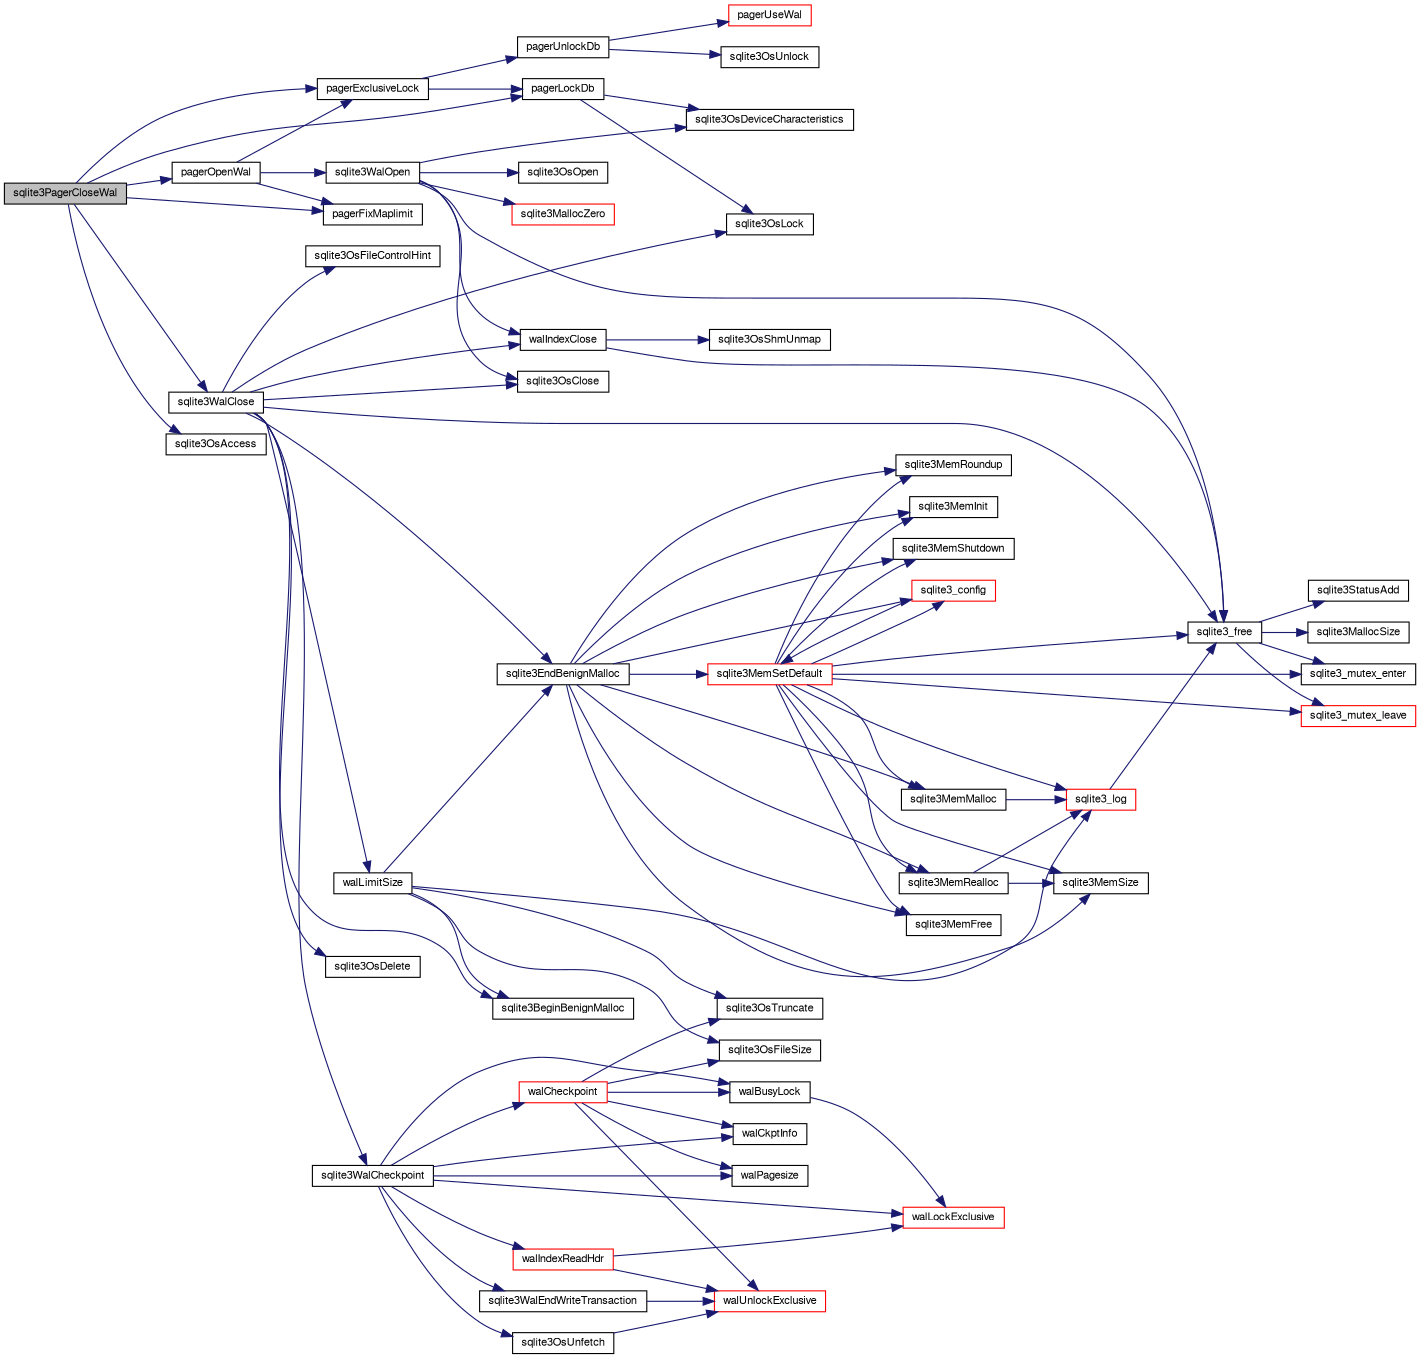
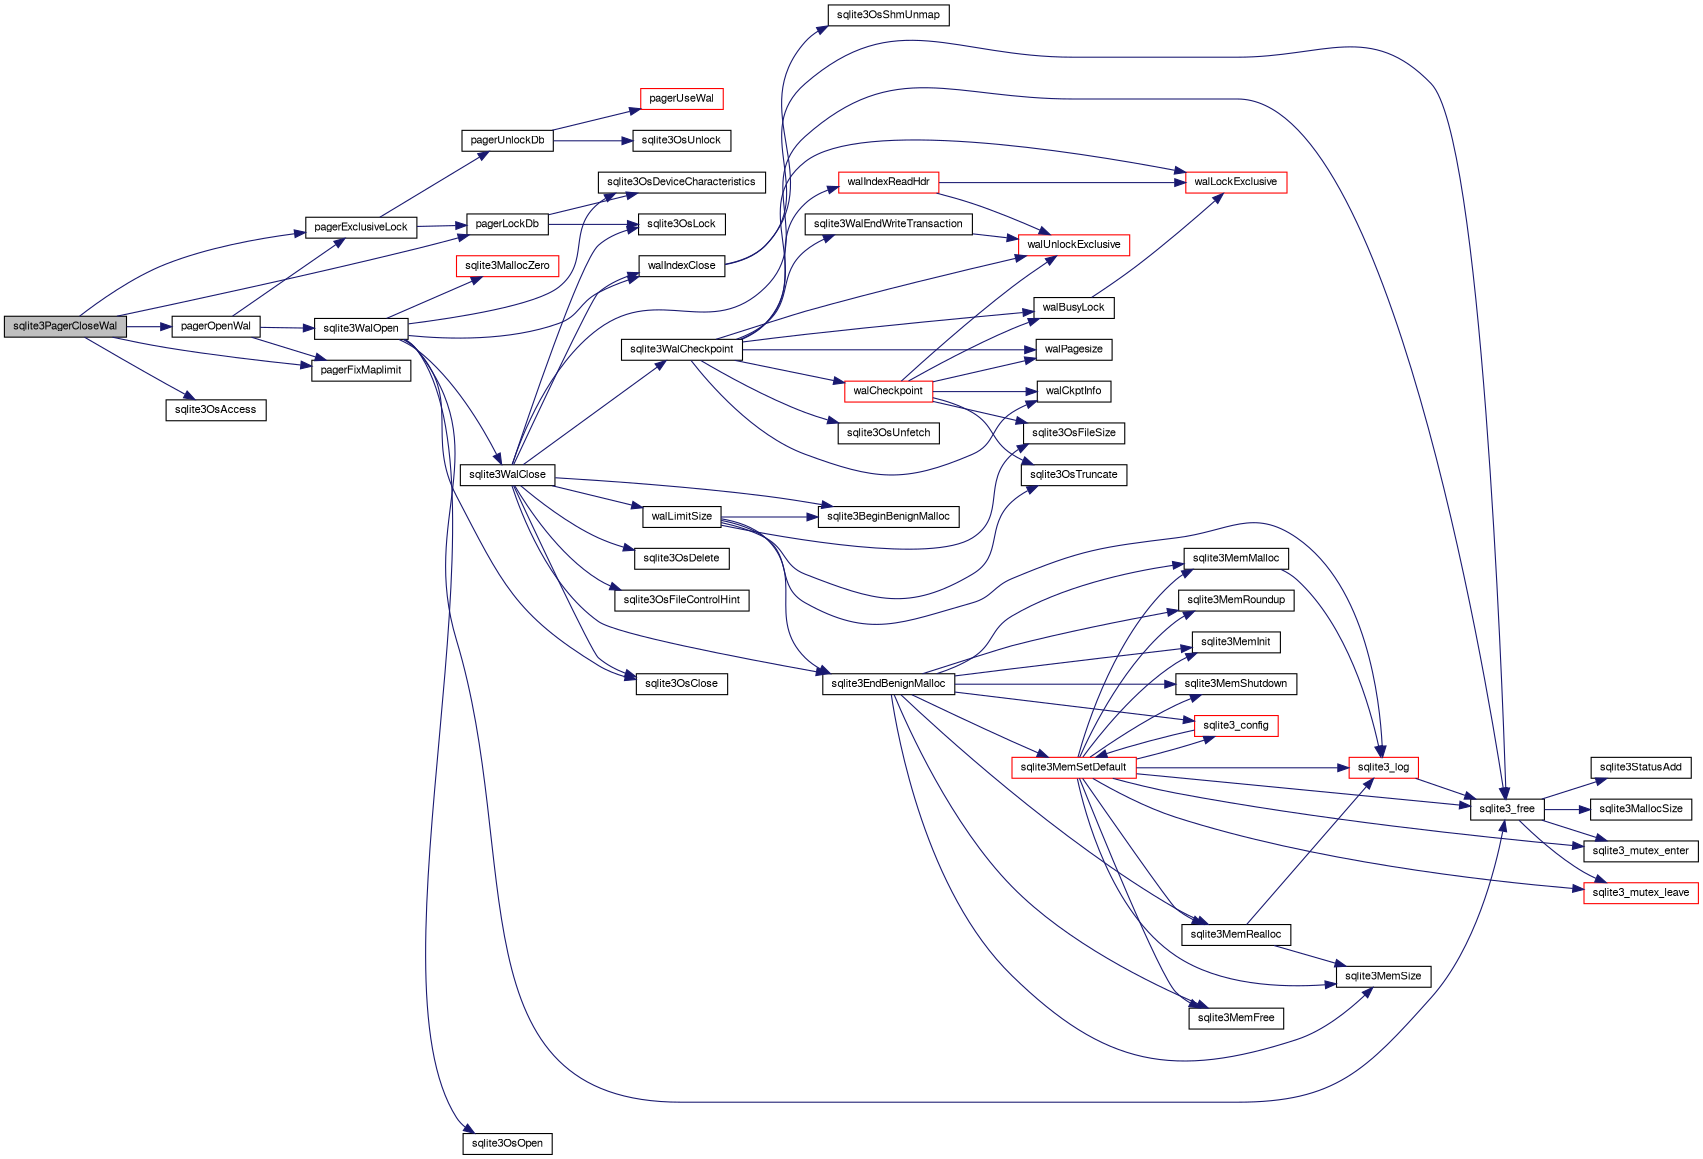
edge "sqlite3PagerCloseWal" -> "sqlite3WalClose": now "sqlite3WalOpen" -> "sqlite3WalClose"
edge "sqlite3OsUnfetch" -> "walUnlockExclusive": now "sqlite3WalCheckpoint" -> "walUnlockExclusive"
